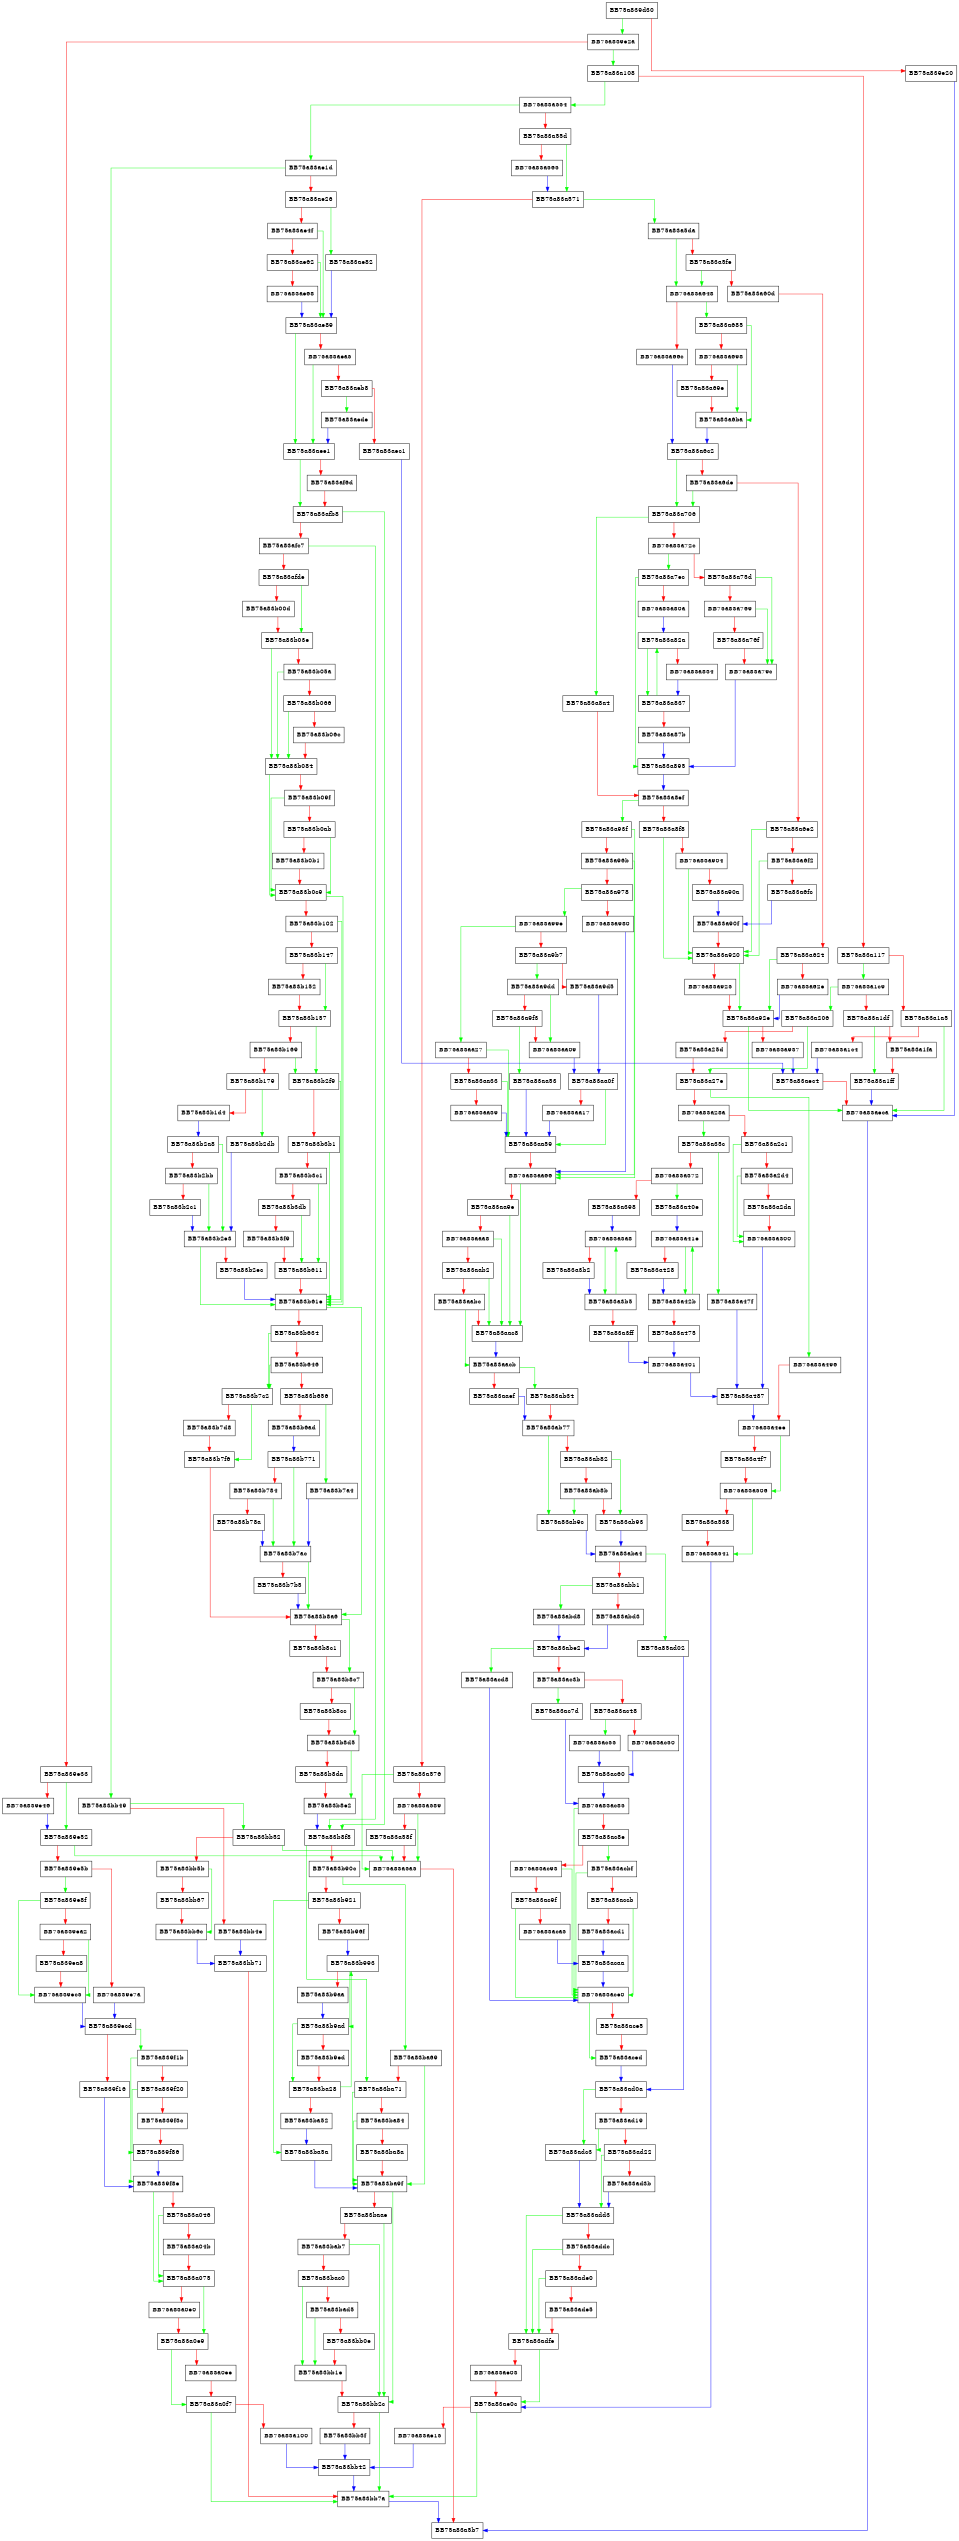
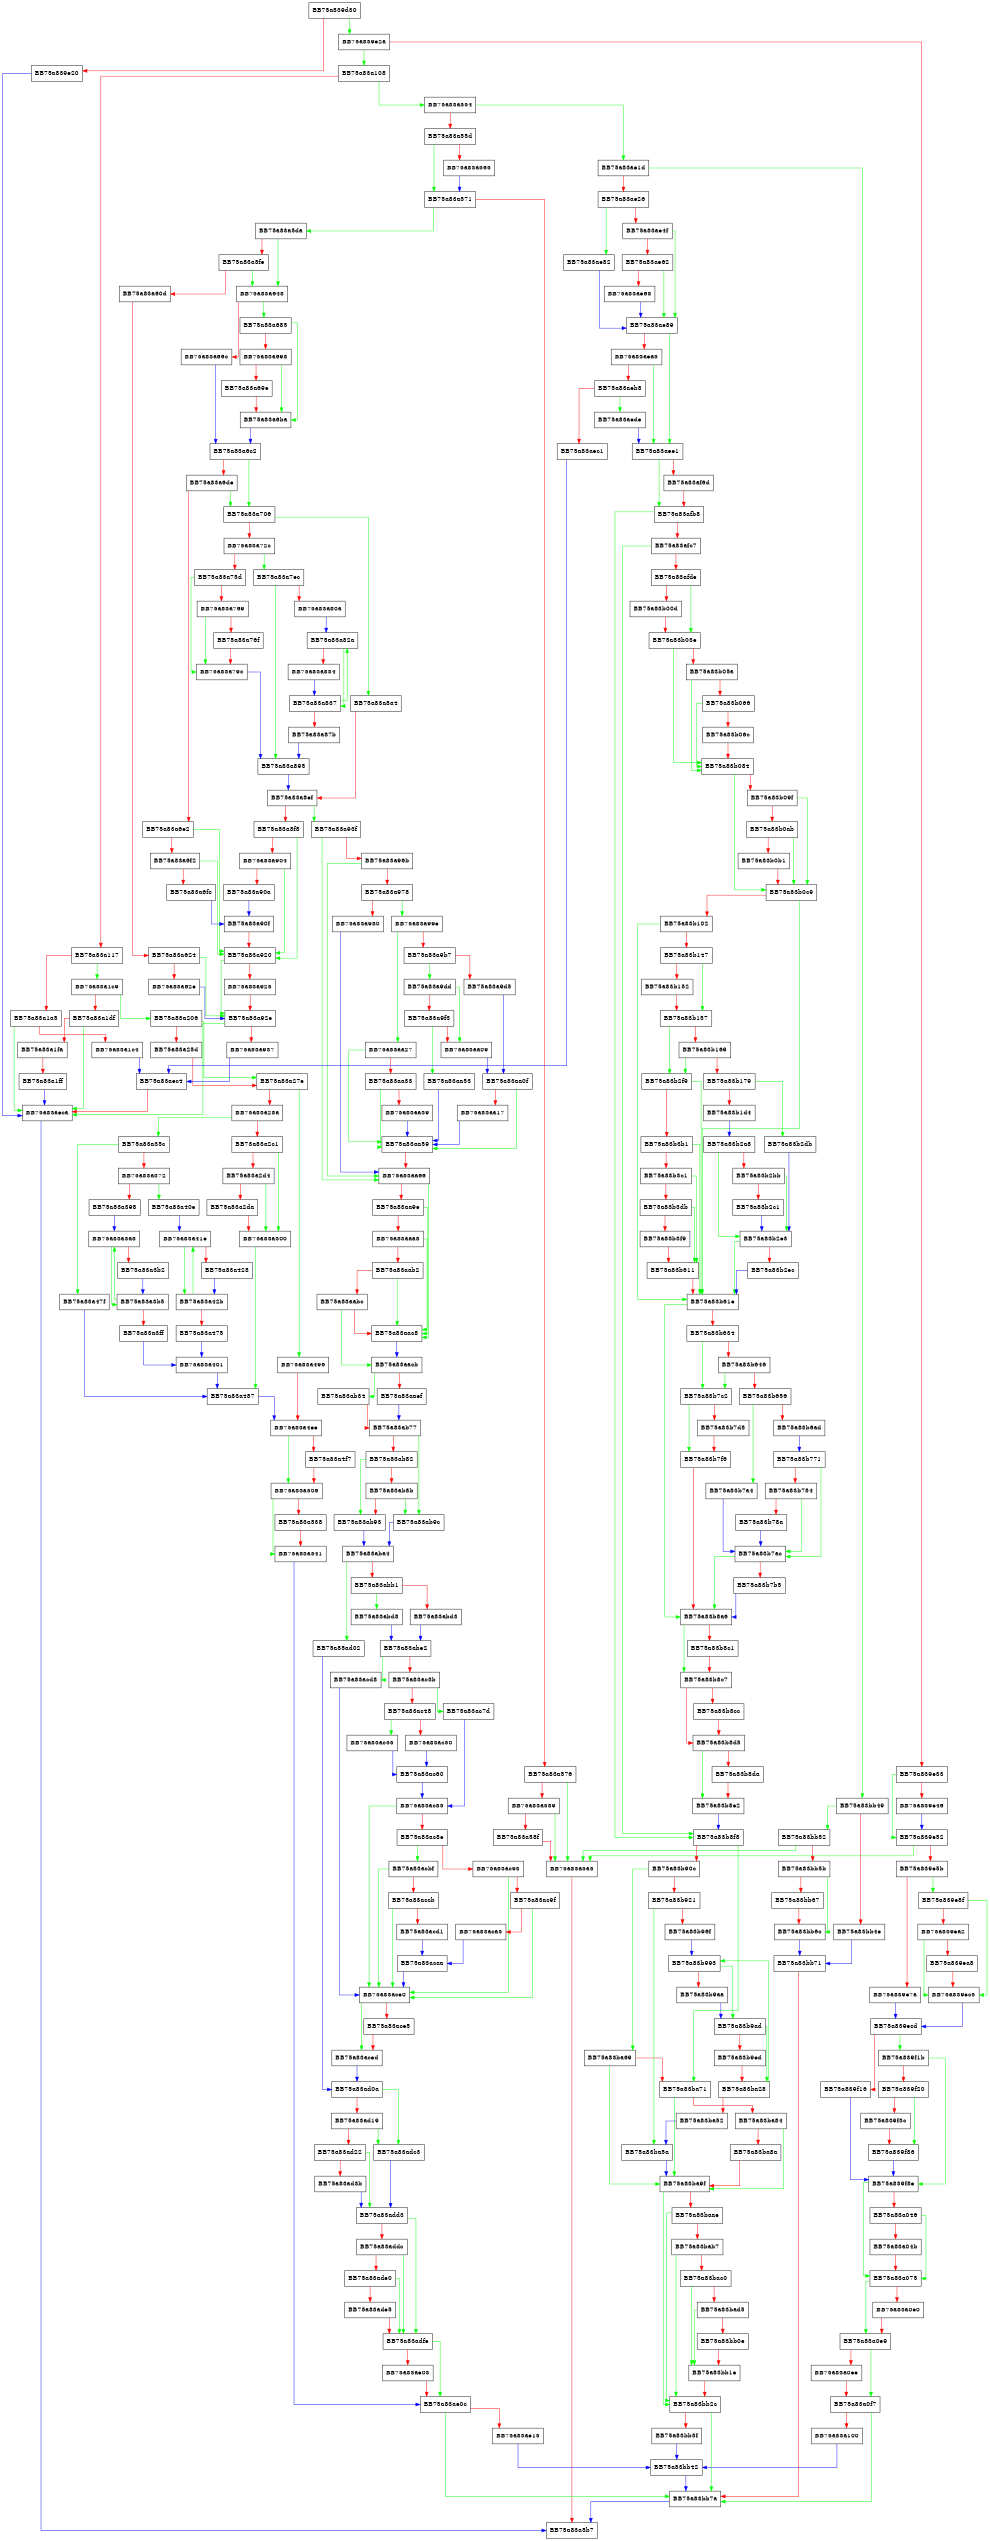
edge "BB75a83a1df" -> "BB75a83a1ff": now "BB75a83a1df" -> "BB75a83aeca"
edge "BB75a83a300" -> "BB75a83a487": color blue -> green
edge "BB75a83b8c7" -> "BB75a83b8d5": color green -> red
